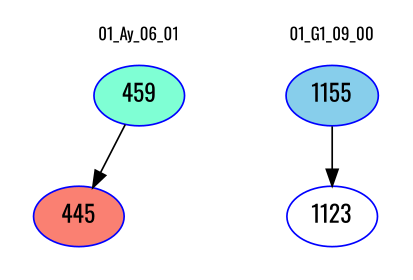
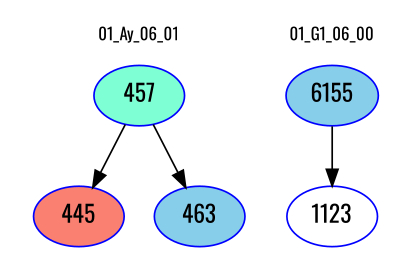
cluster "01_G1_09_00": label "01_G1_09_00" -> "01_G1_06_00"
node "459": label "459" -> "457"
node "1155": label "1155" -> "6155"
node "463": added
